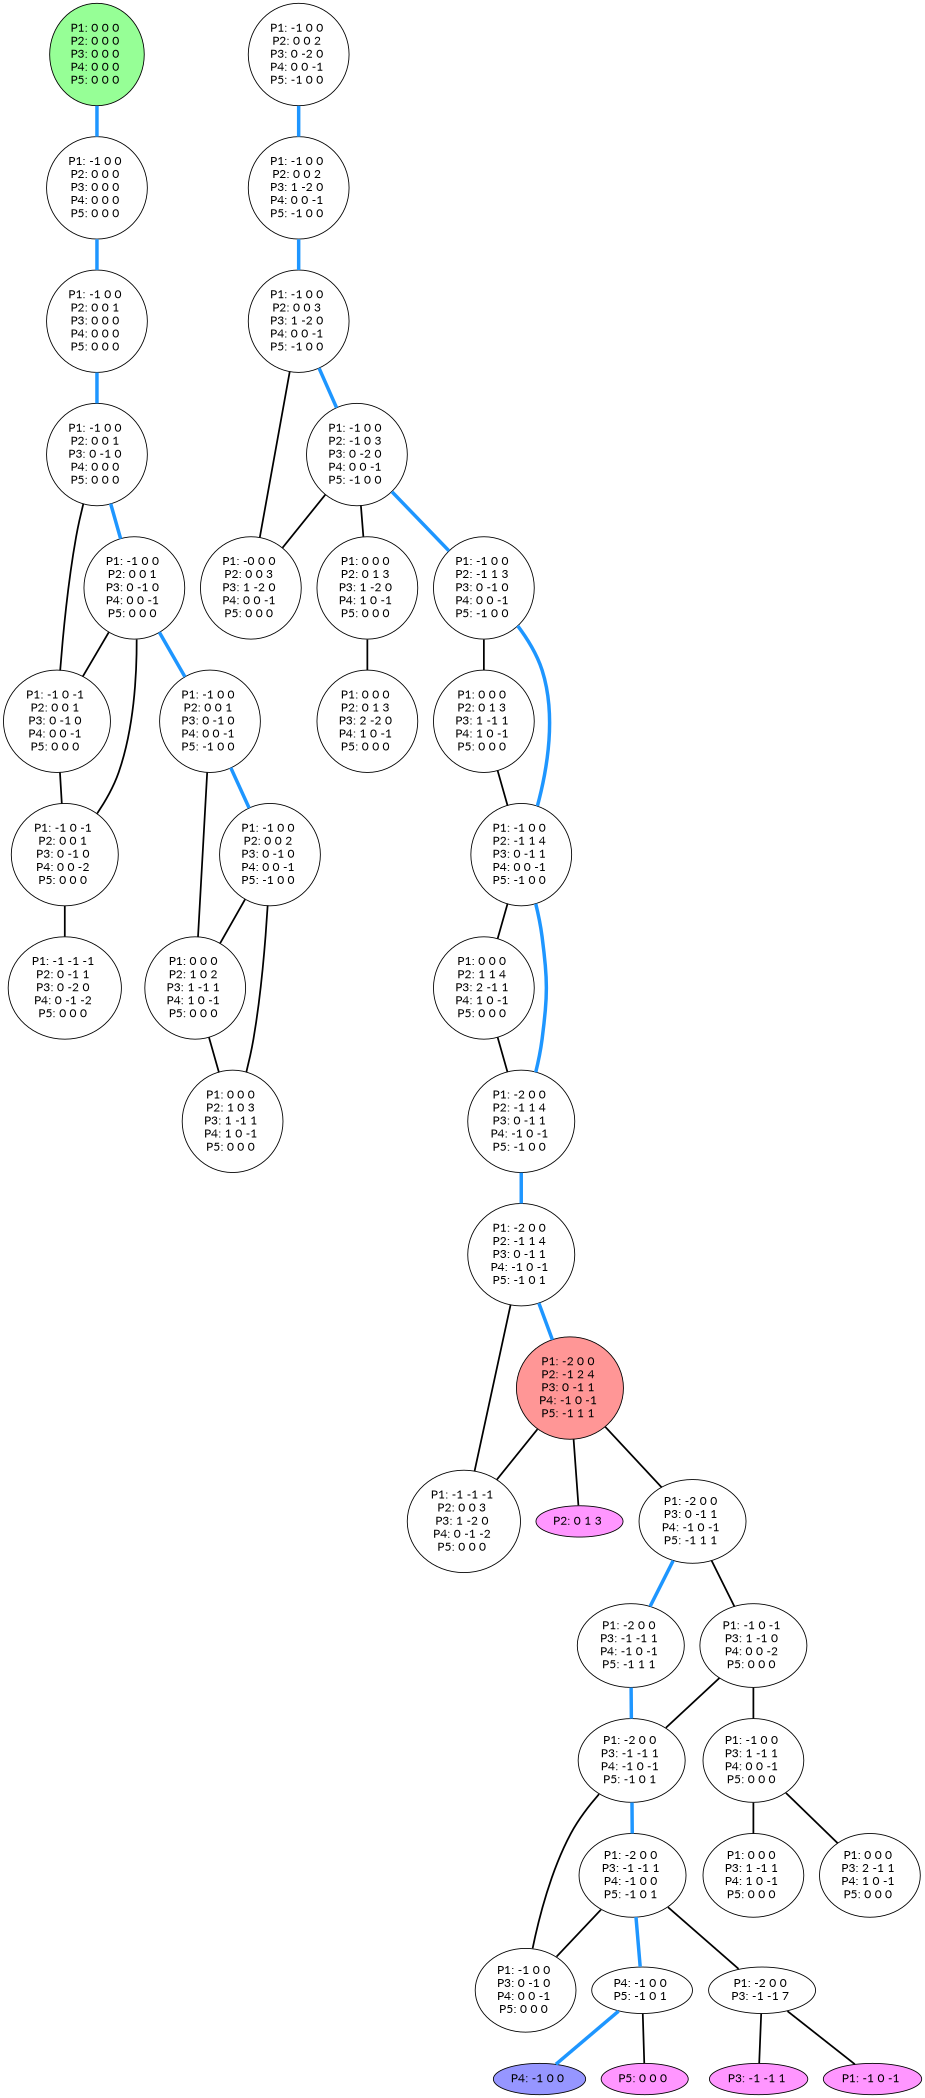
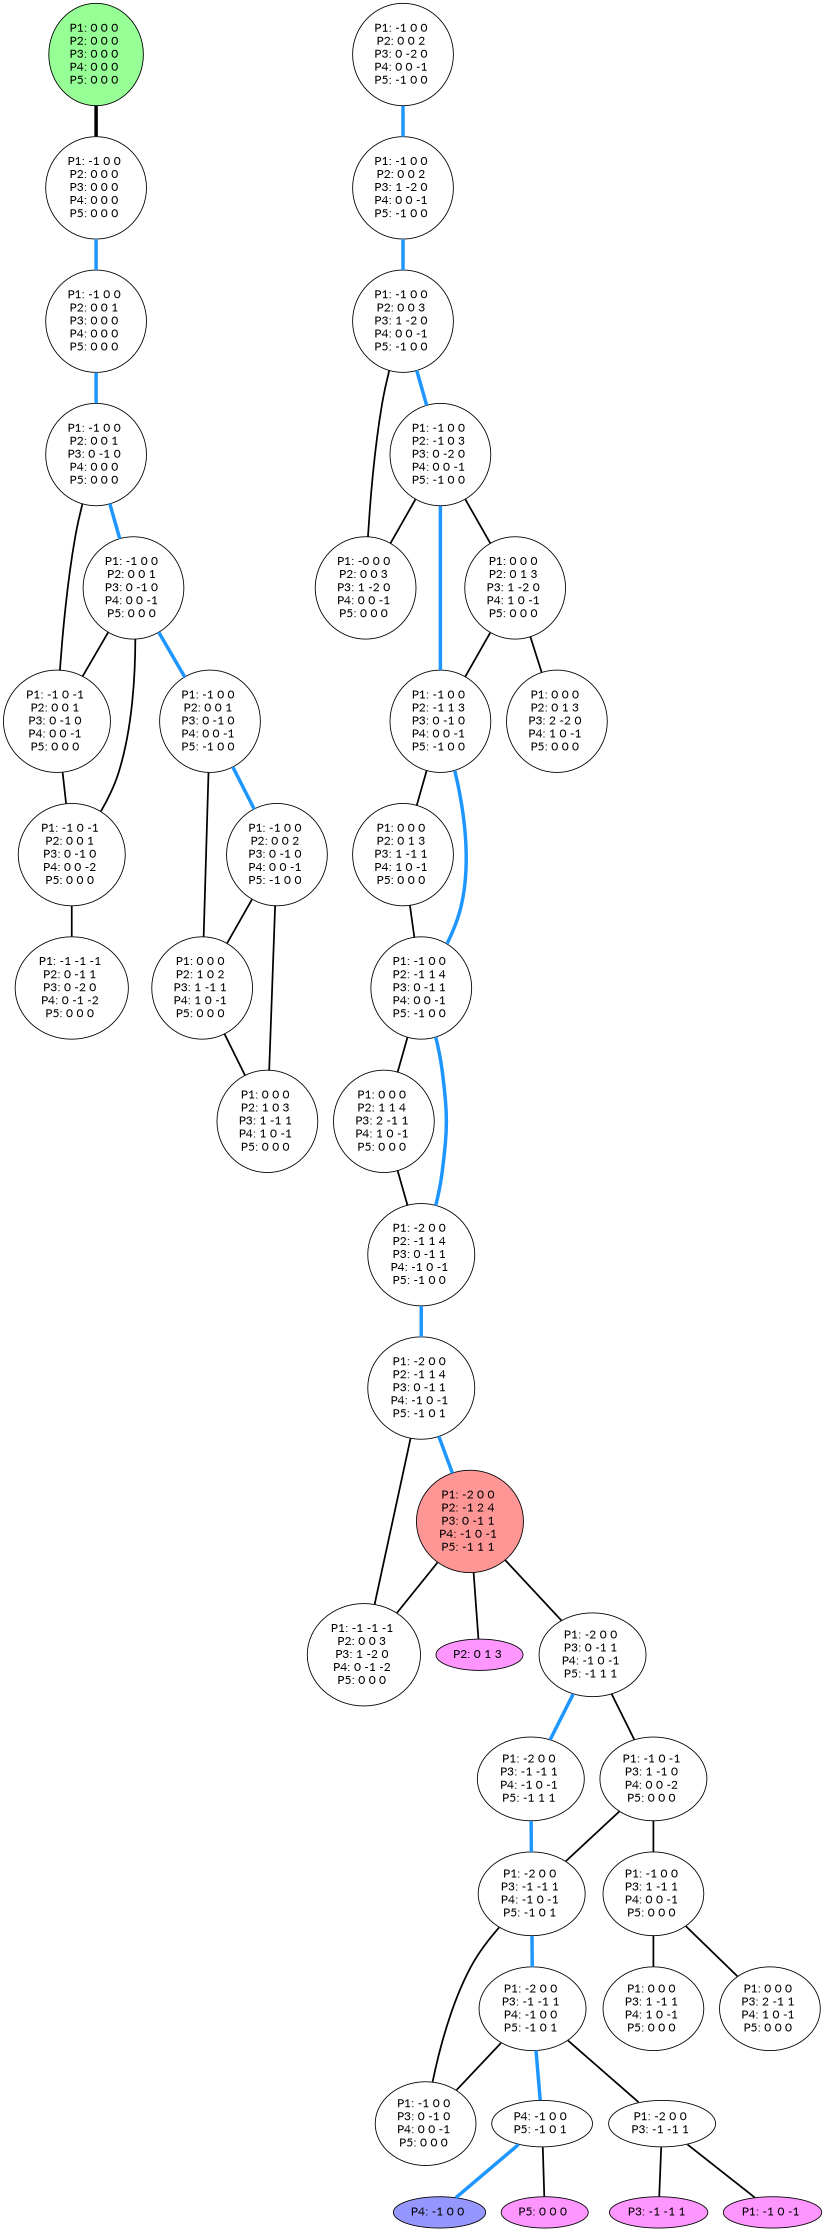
edge "P1: 0 0 0 P2: 0 0 0 P3: 0 0 0 P4: 0 0 0 P5: 0 0 0" -- "P1: -1 0 0 P2: 0 0 0 P3: 0 0 0 P4: 0 0 0 P5: 0 0 0": color #1e96ff -> black
edge "P1: 0 0 0 P2: 0 1 3 P3: 1 -2 0 P4: 1 0 -1 P5: 0 0 0" -- "P1: -1 0 0 P2: -1 1 3 P3: 0 -1 0 P4: 0 0 -1 P5: -1 0 0": added
node "P1: -2 0 0 P3: -1 -1 7": label "P1: -2 0 0 P3: -1 -1 7" -> "P1: -2 0 0 P3: -1 -1 1"
